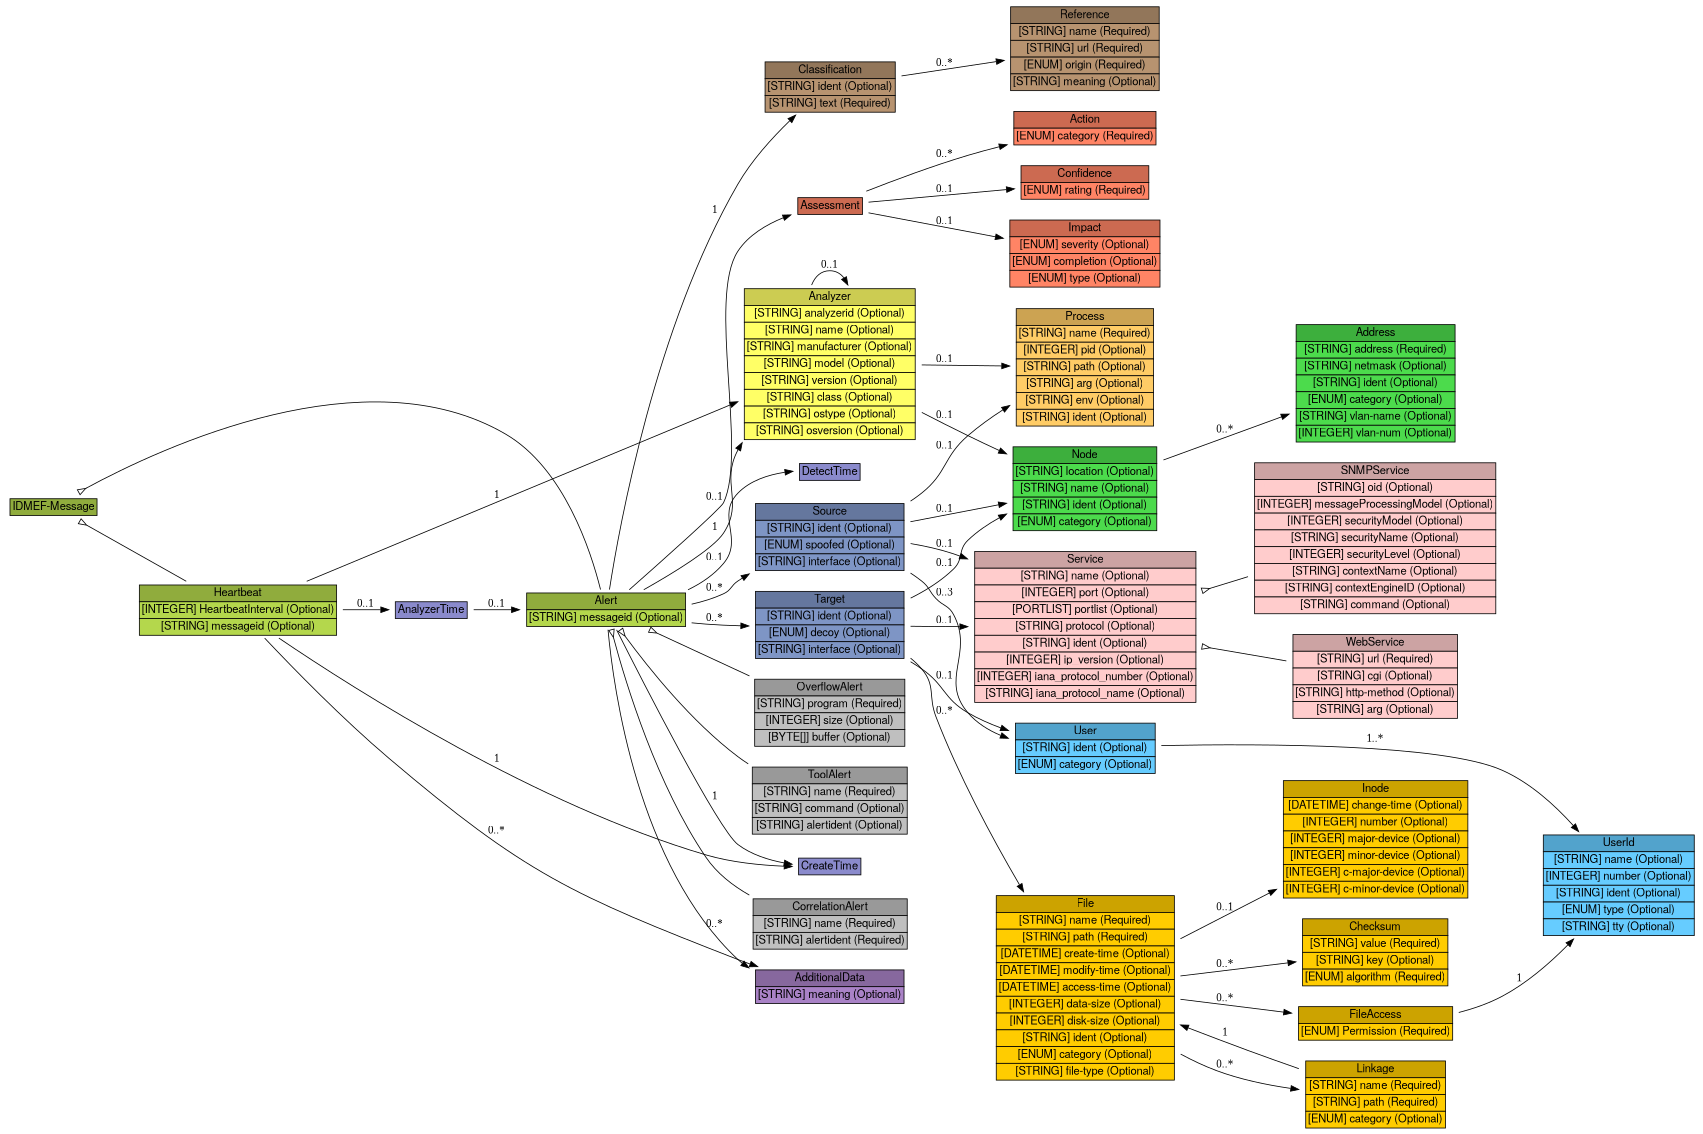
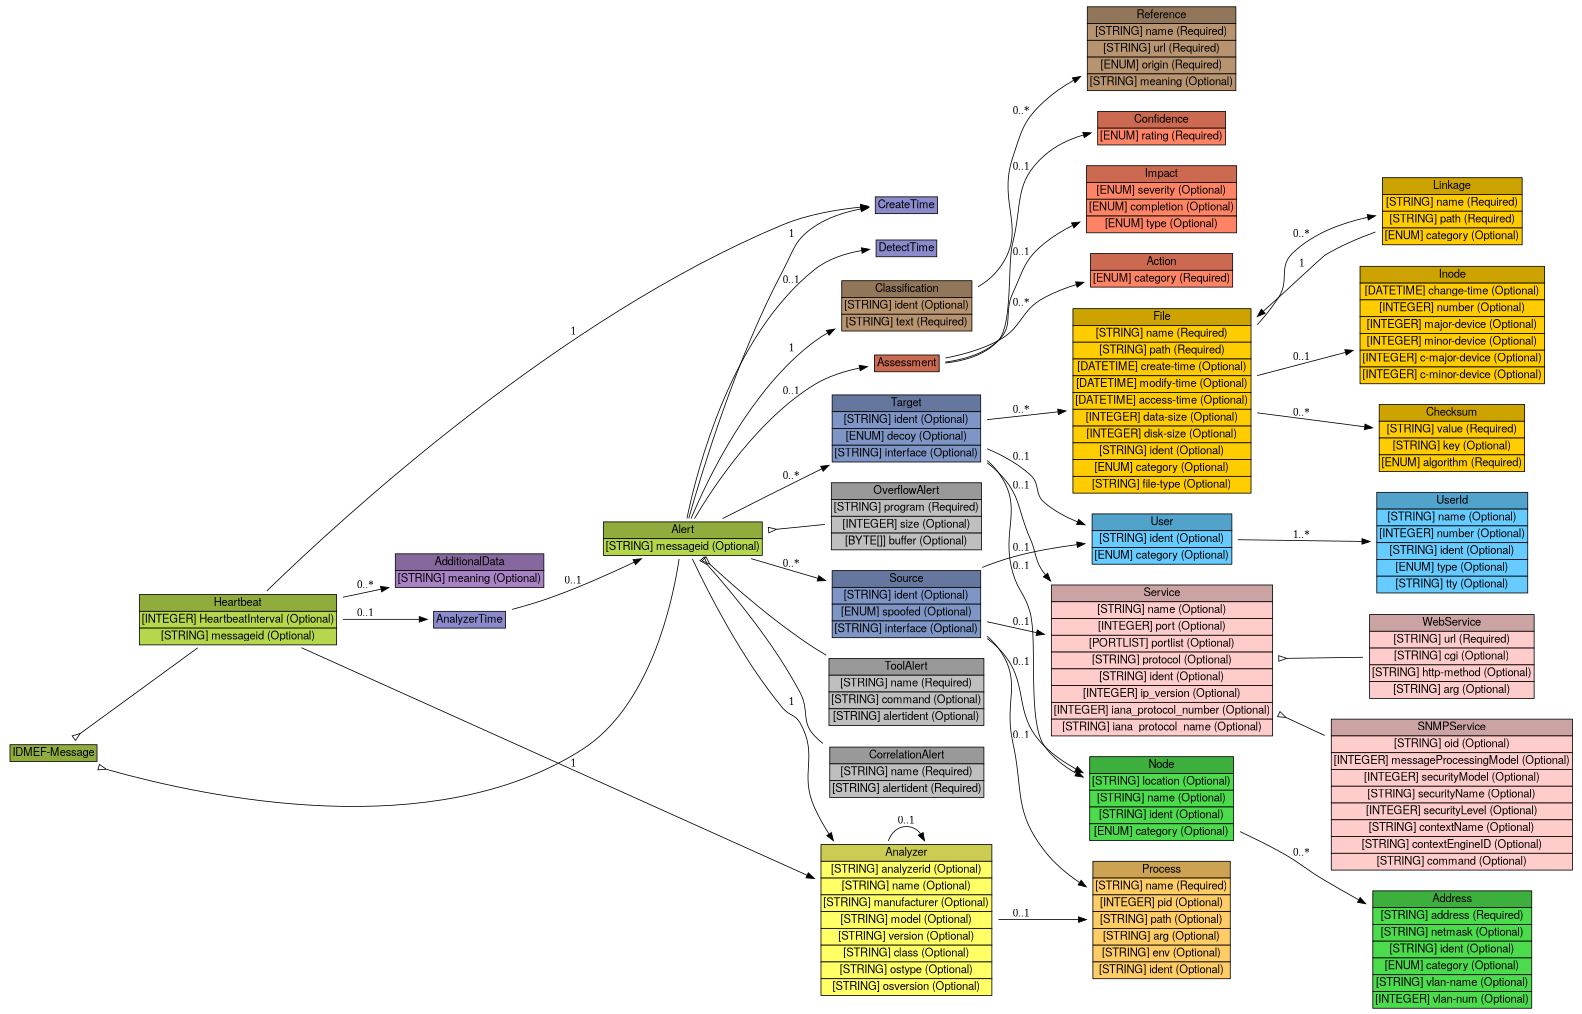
edge "Analyzer" -> "Node": removed, label "0..1"
edge "Source" -> "User": label "0..3" -> "0..1"
edge "Alert" -> "AdditionalData": removed, label "0..*"
node "FileAccess": removed
